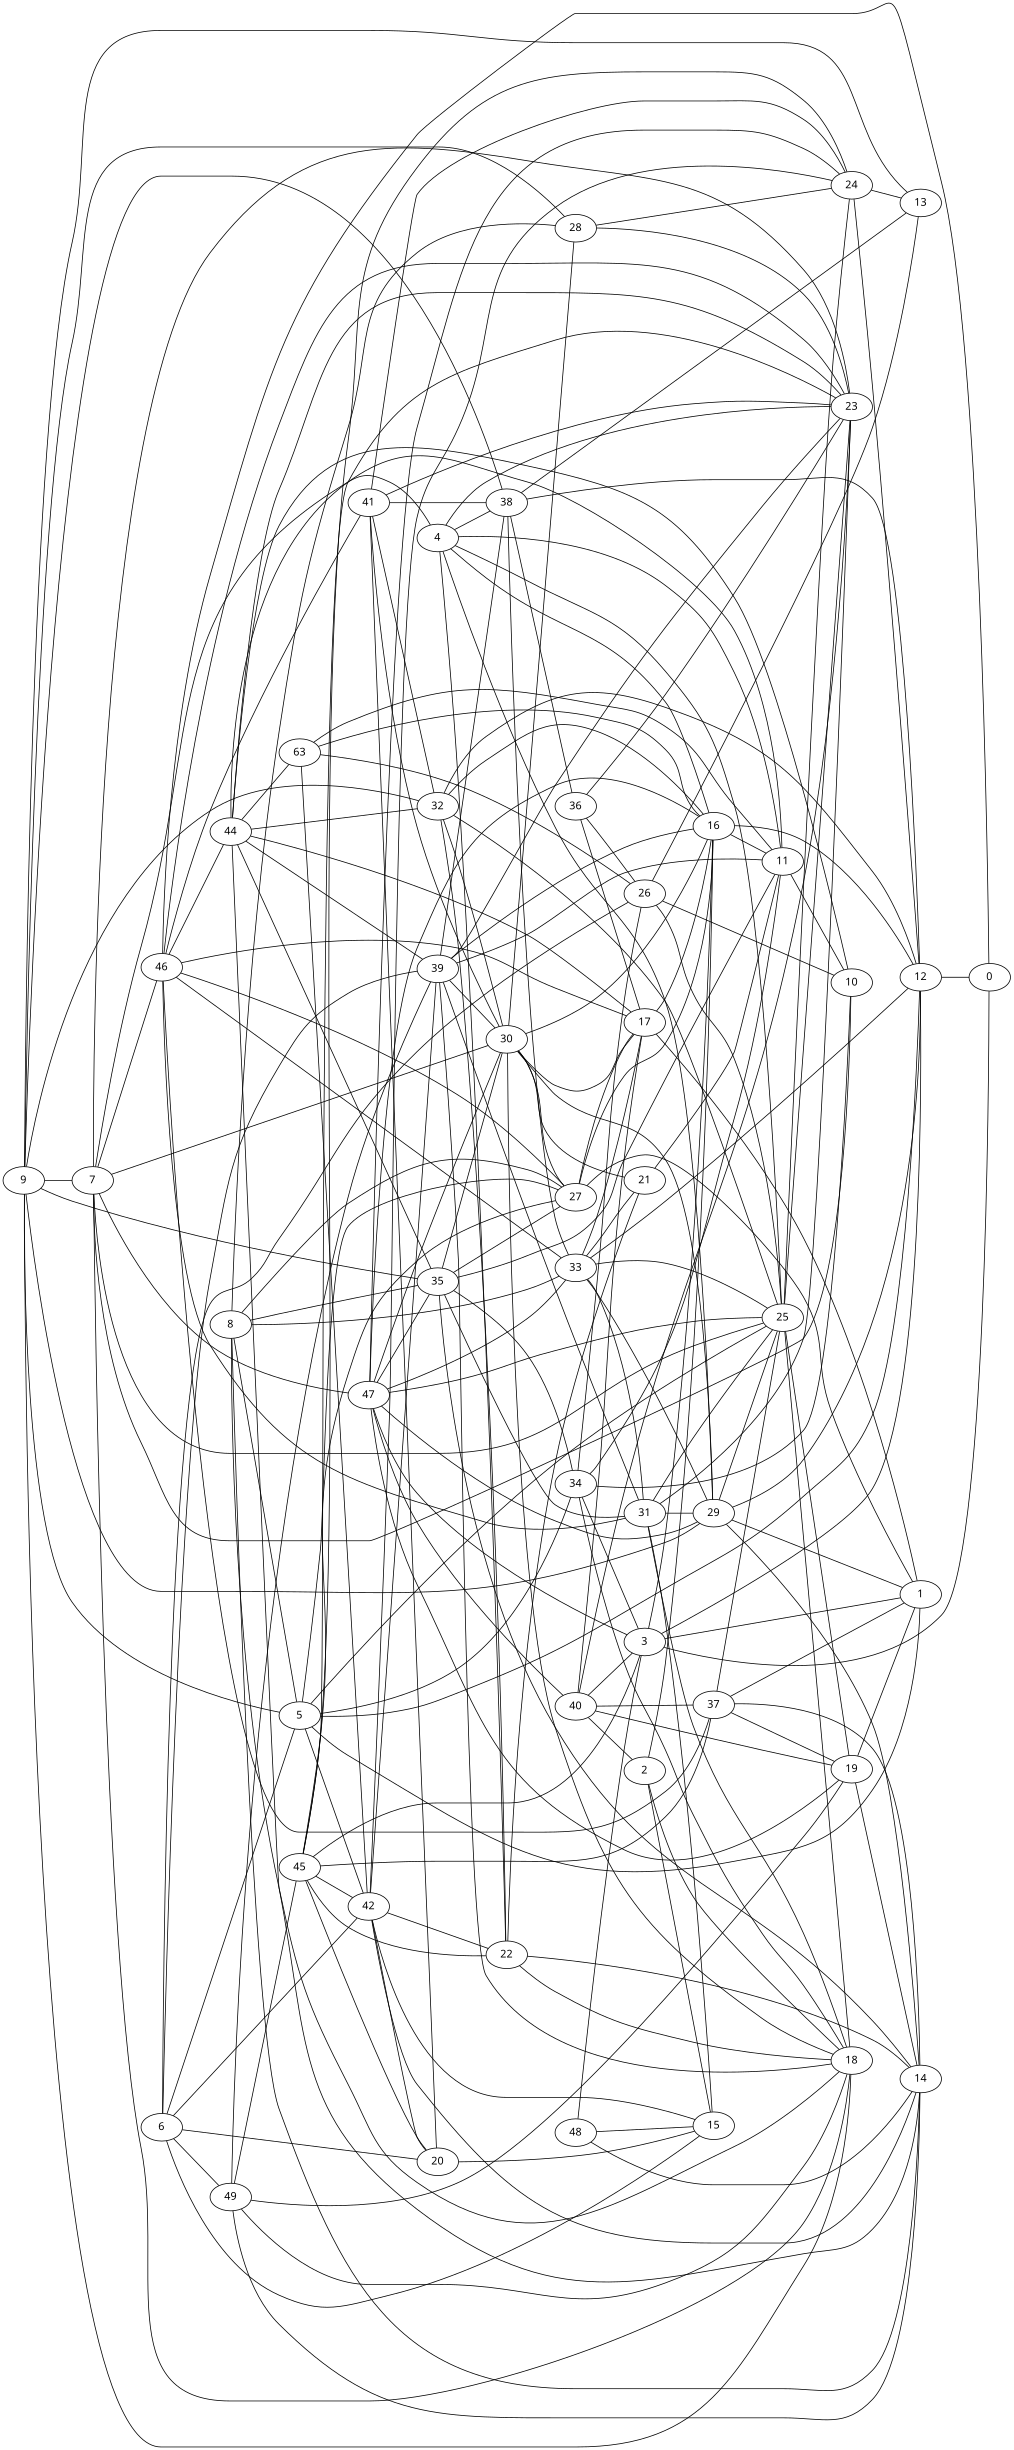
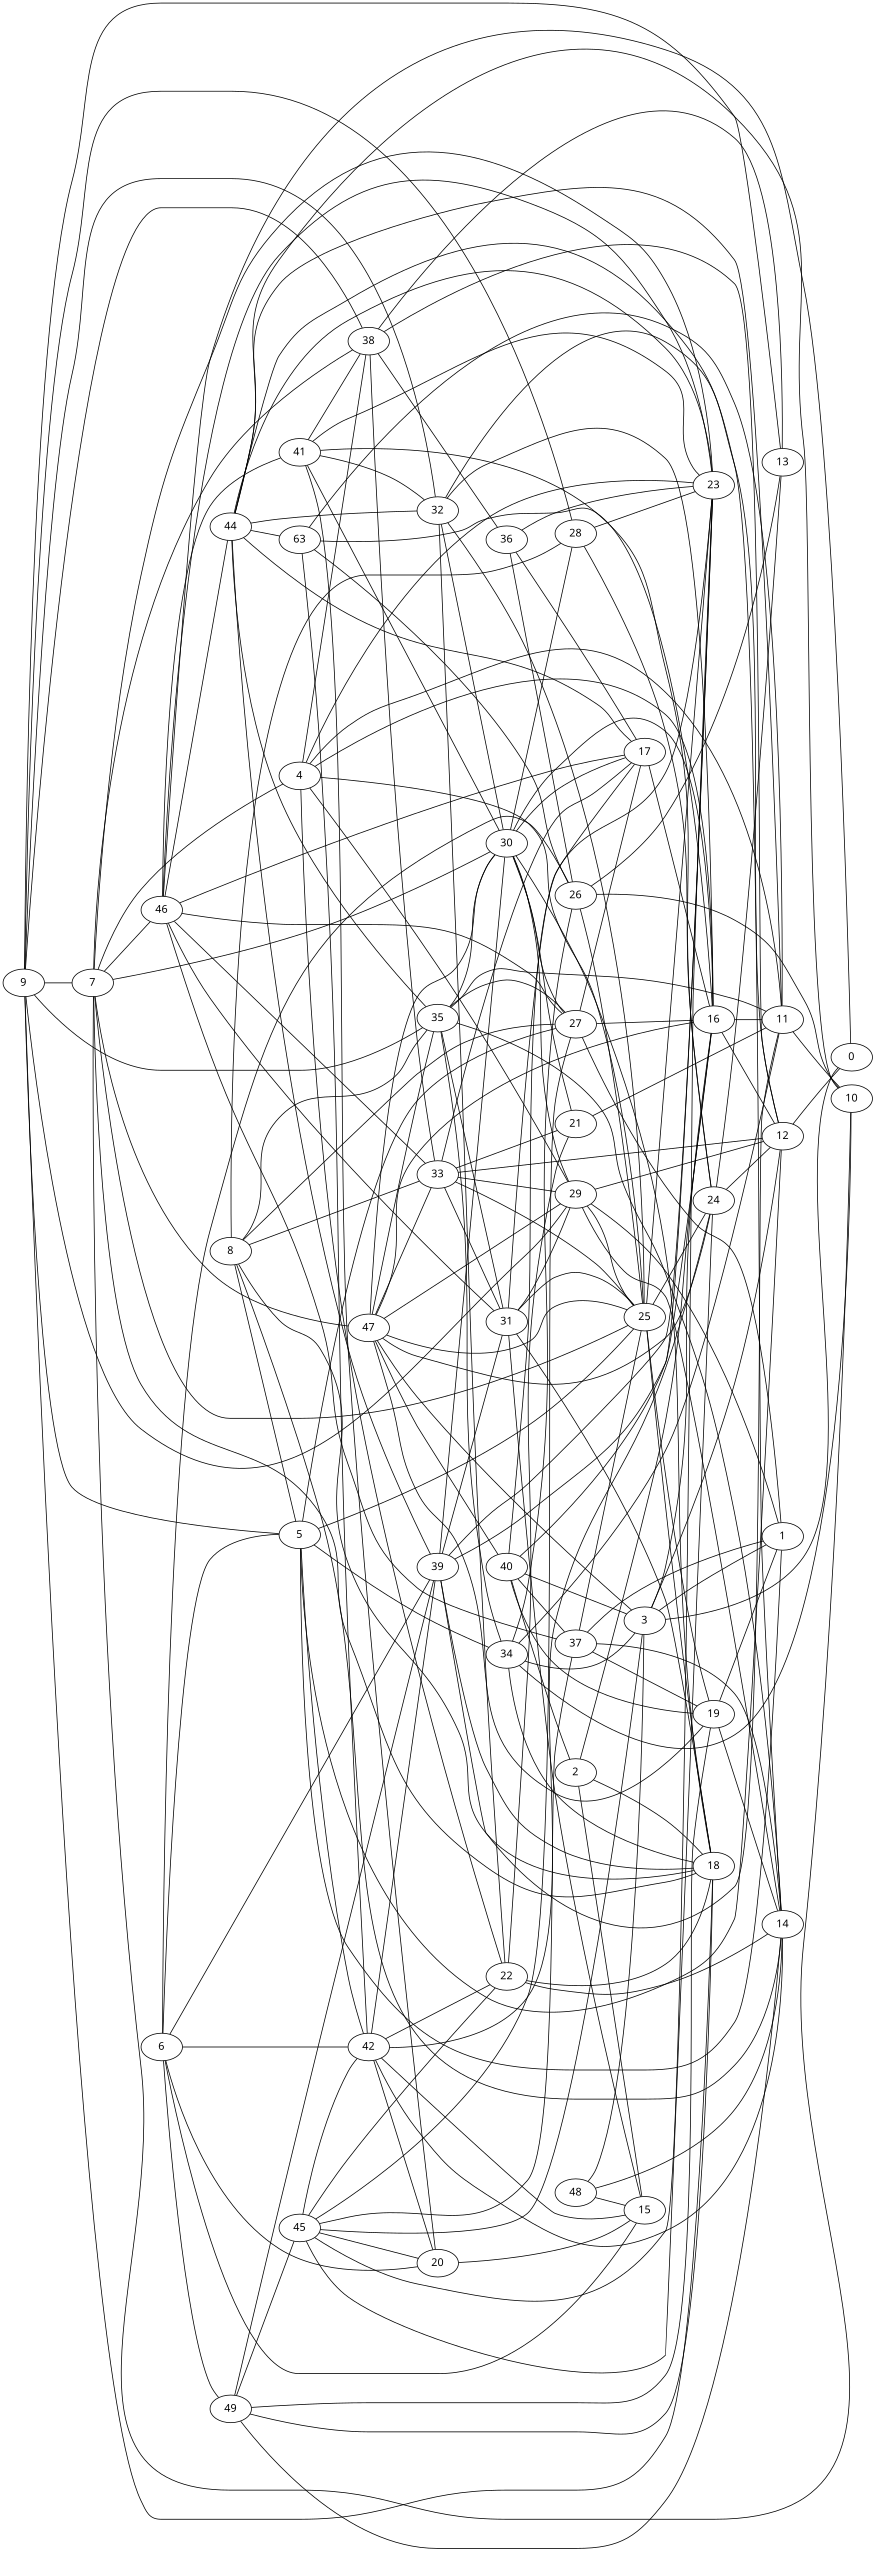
edge "38" -- "39": now "38" -- "7"
edge "17" -- "1": removed
